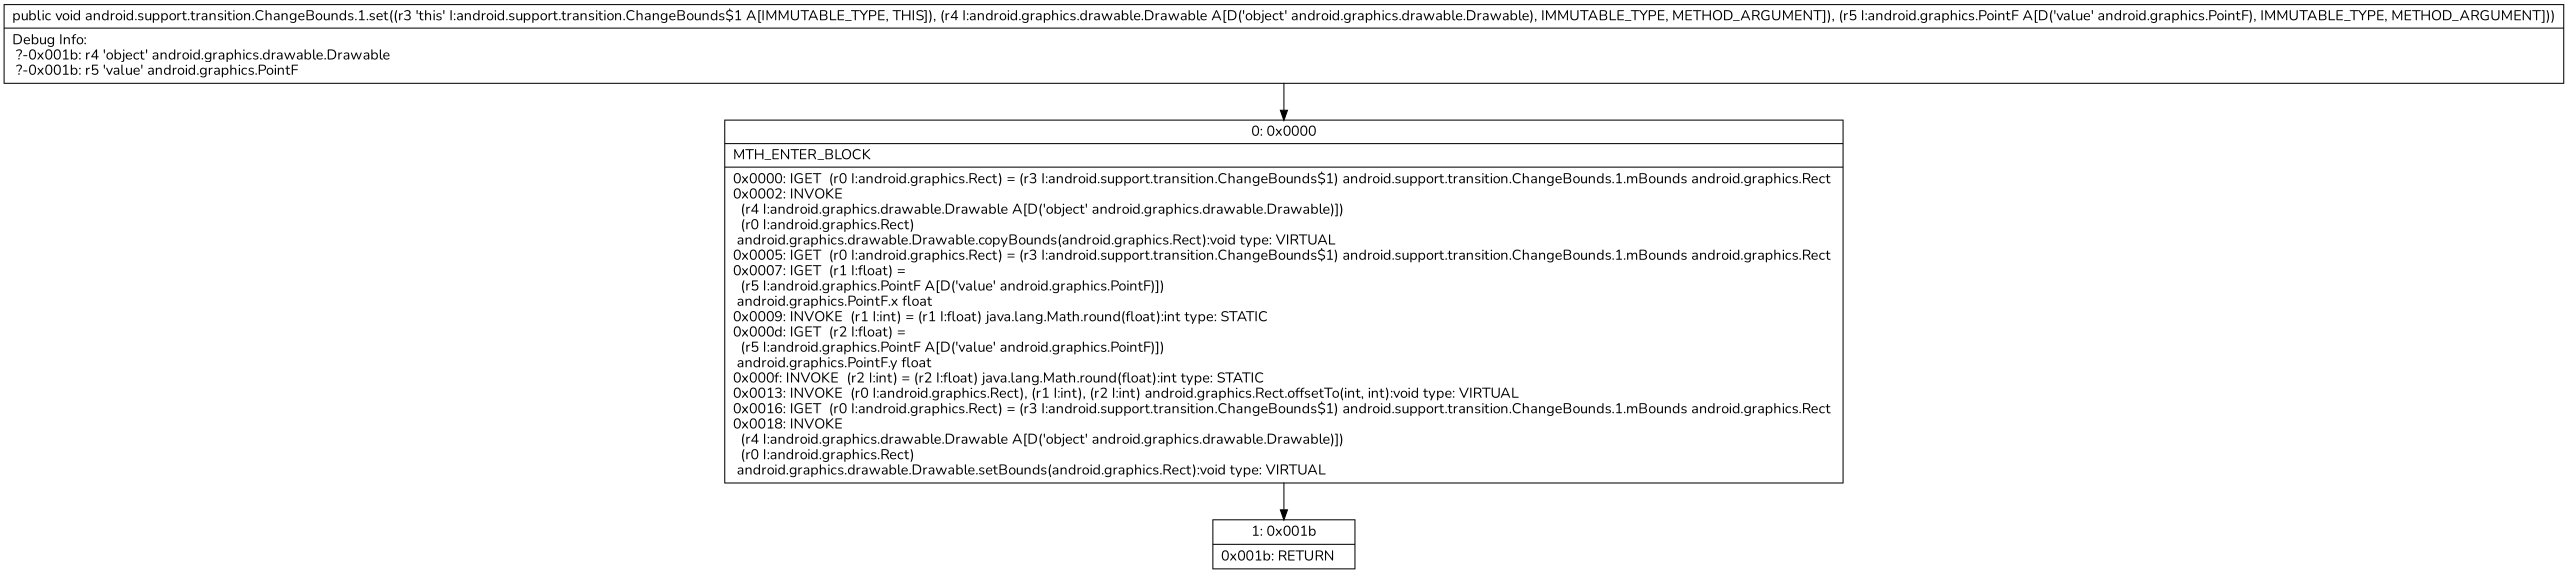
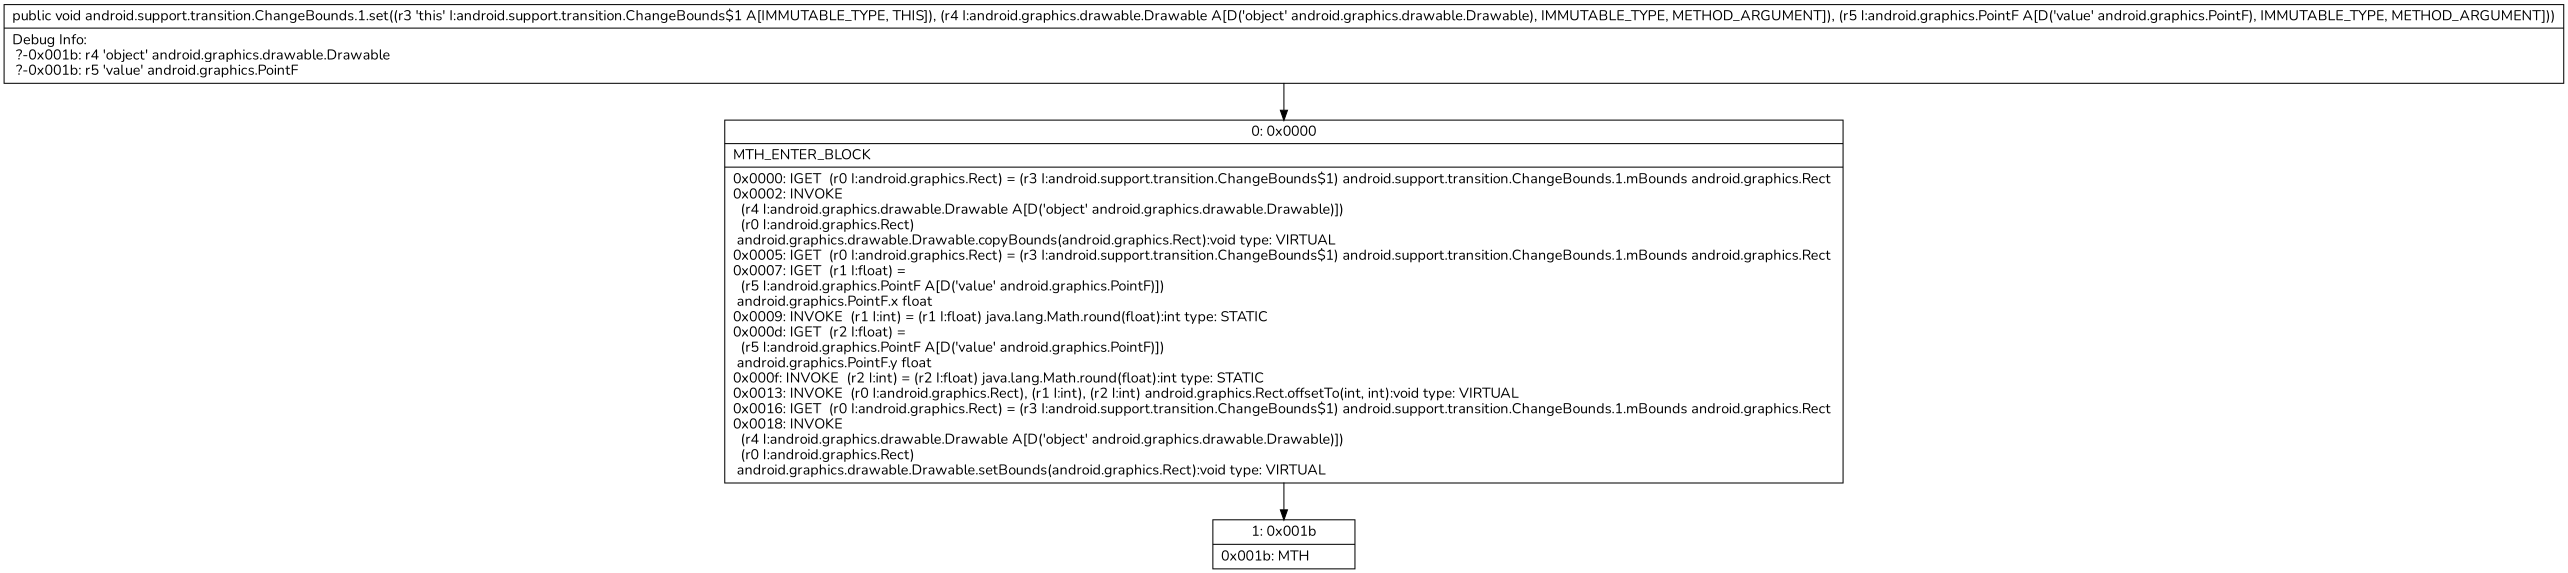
node "1: 0x001b": text "0x001b: RETURN" -> "0x001b: MTH"
